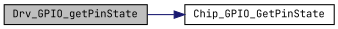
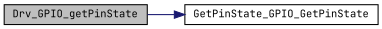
node "Chip_GPIO_GetPinState": label "Chip_GPIO_GetPinState" -> "GetPinState_GPIO_GetPinState"
